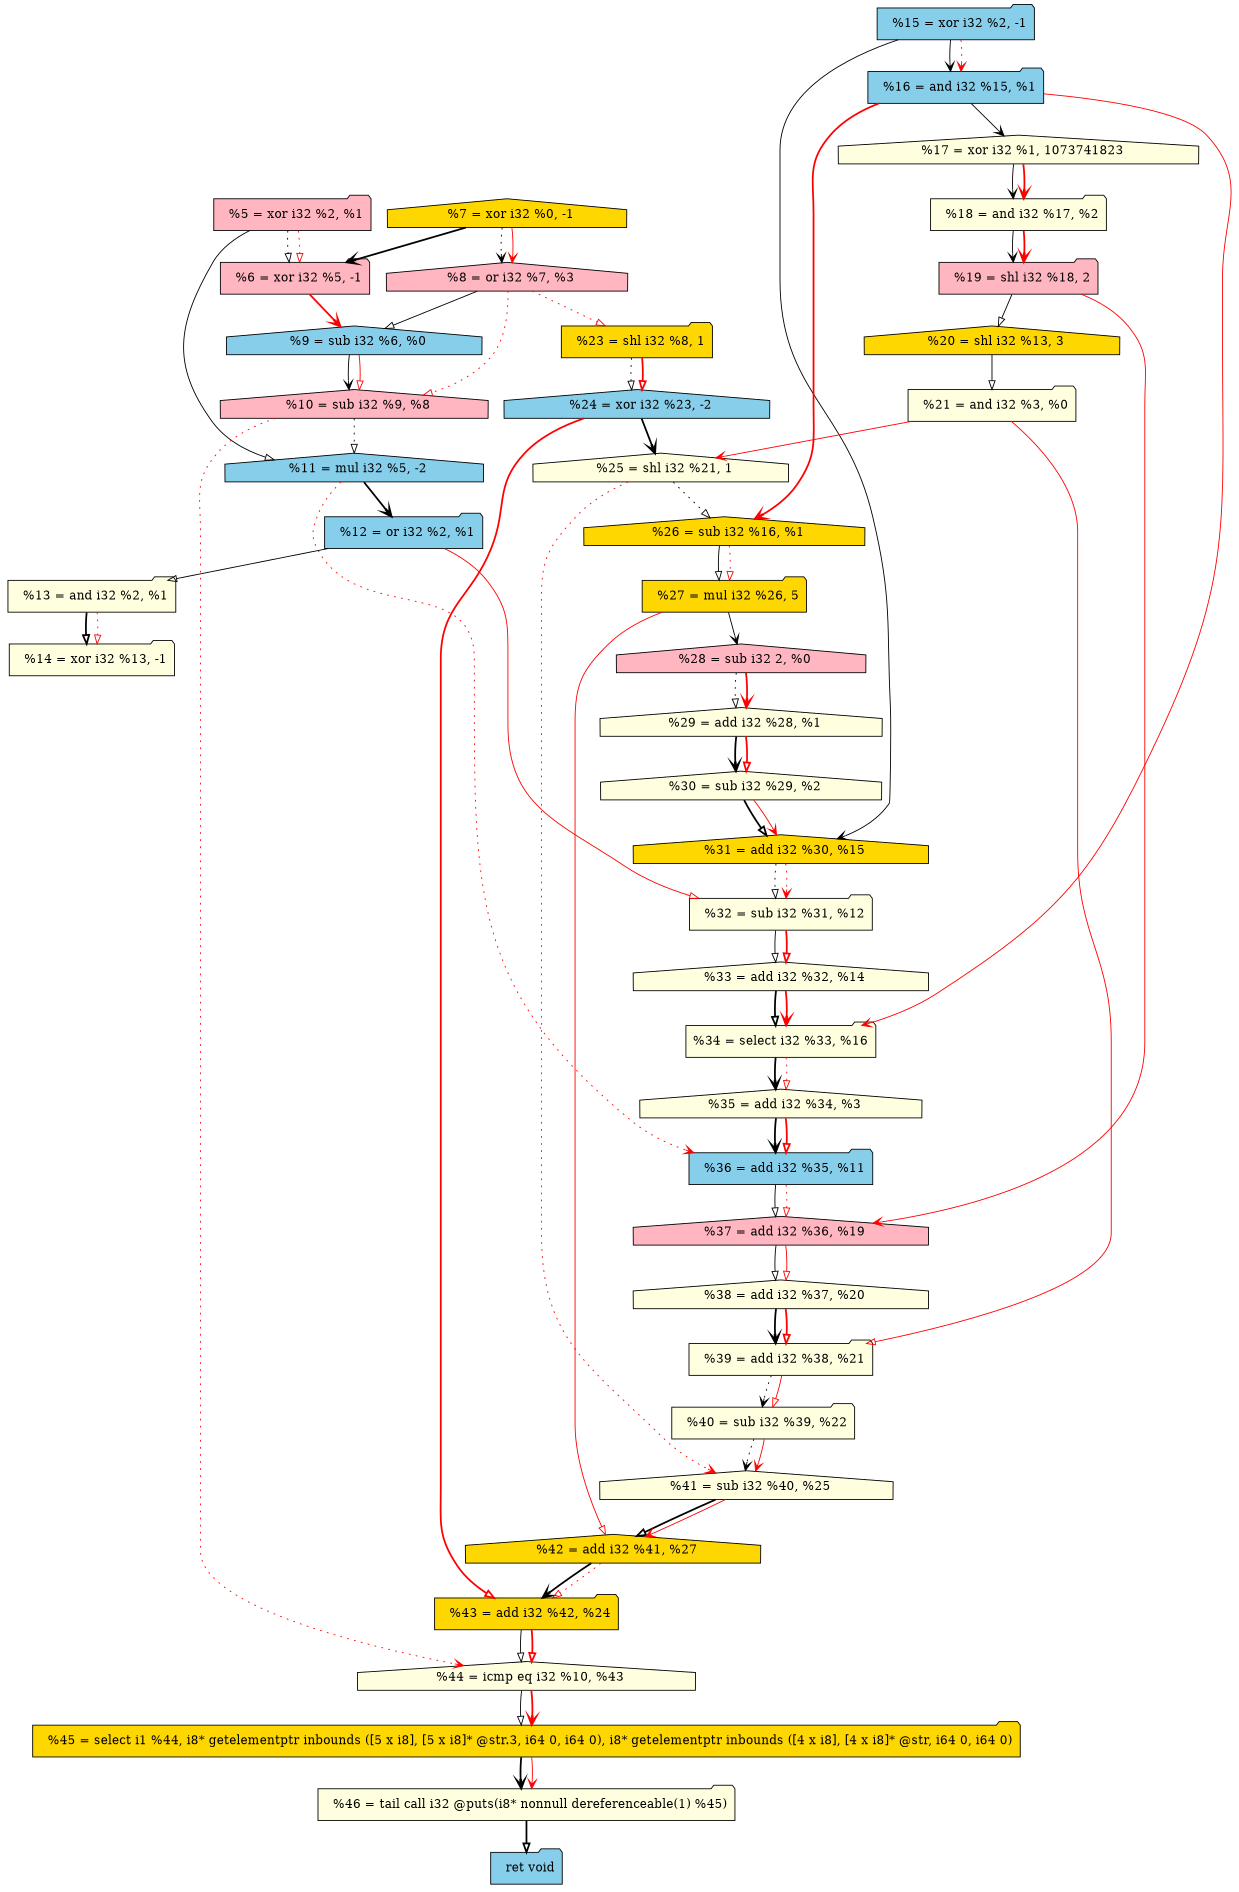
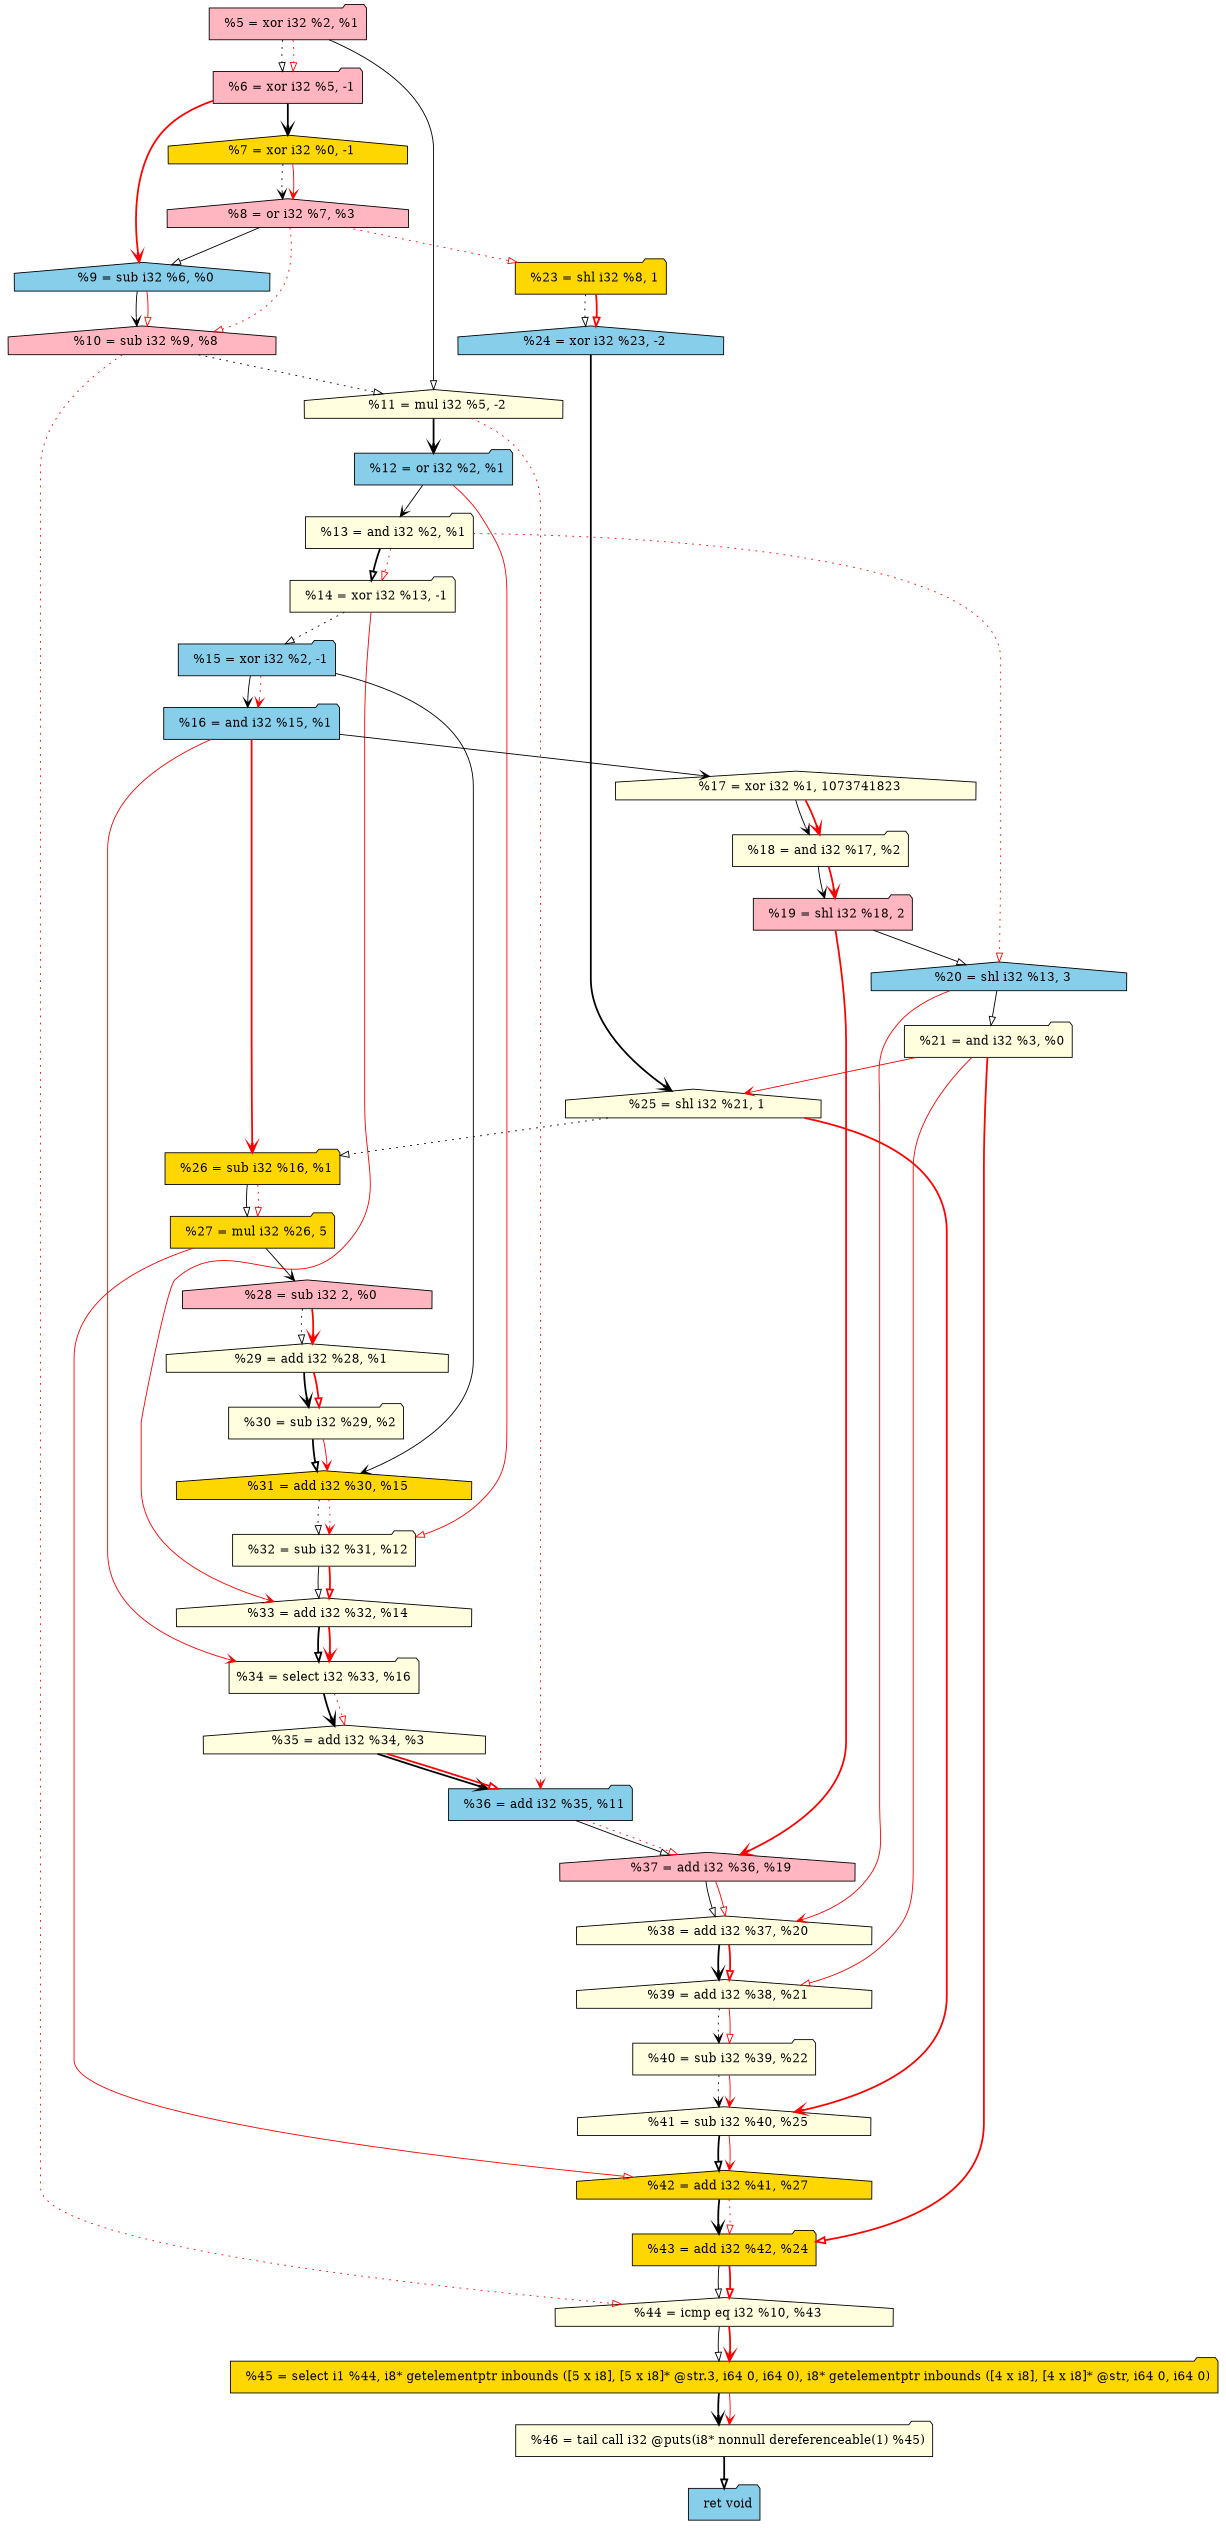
edge "%7 = xor i32 %0, -1" -> "%6 = xor i32 %5, -1": reversed
node "%20 = shl i32 %13, 3": fillcolor gold -> skyblue
node "%11 = mul i32 %5, -2": fillcolor skyblue -> lightyellow
node "%26 = sub i32 %16, %1": shape house -> folder
edge "%12 = or i32 %2, %1" -> "%13 = and i32 %2, %1": arrowhead onormal -> vee
edge "%13 = and i32 %2, %1" -> "%20 = shl i32 %13, 3": added
edge "%14 = xor i32 %13, -1" -> "%15 = xor i32 %2, -1": added
node "%30 = sub i32 %29, %2": shape house -> folder
edge "%19 = shl i32 %18, 2" -> "%37 = add i32 %36, %19": style solid -> bold
edge "%24 = xor i32 %23, -2" -> "%43 = add i32 %42, %24": now "%21 = and i32 %3, %0" -> "%43 = add i32 %42, %24"
edge "%25 = shl i32 %21, 1" -> "%41 = sub i32 %40, %25": style dotted -> bold
edge "%10 = sub i32 %9, %8" -> "%44 = icmp eq i32 %10, %43": arrowhead vee -> onormal
edge "%14 = xor i32 %13, -1" -> "%33 = add i32 %32, %14": added
node "%39 = add i32 %38, %21": shape folder -> house
edge "%20 = shl i32 %13, 3" -> "%38 = add i32 %37, %20": added
